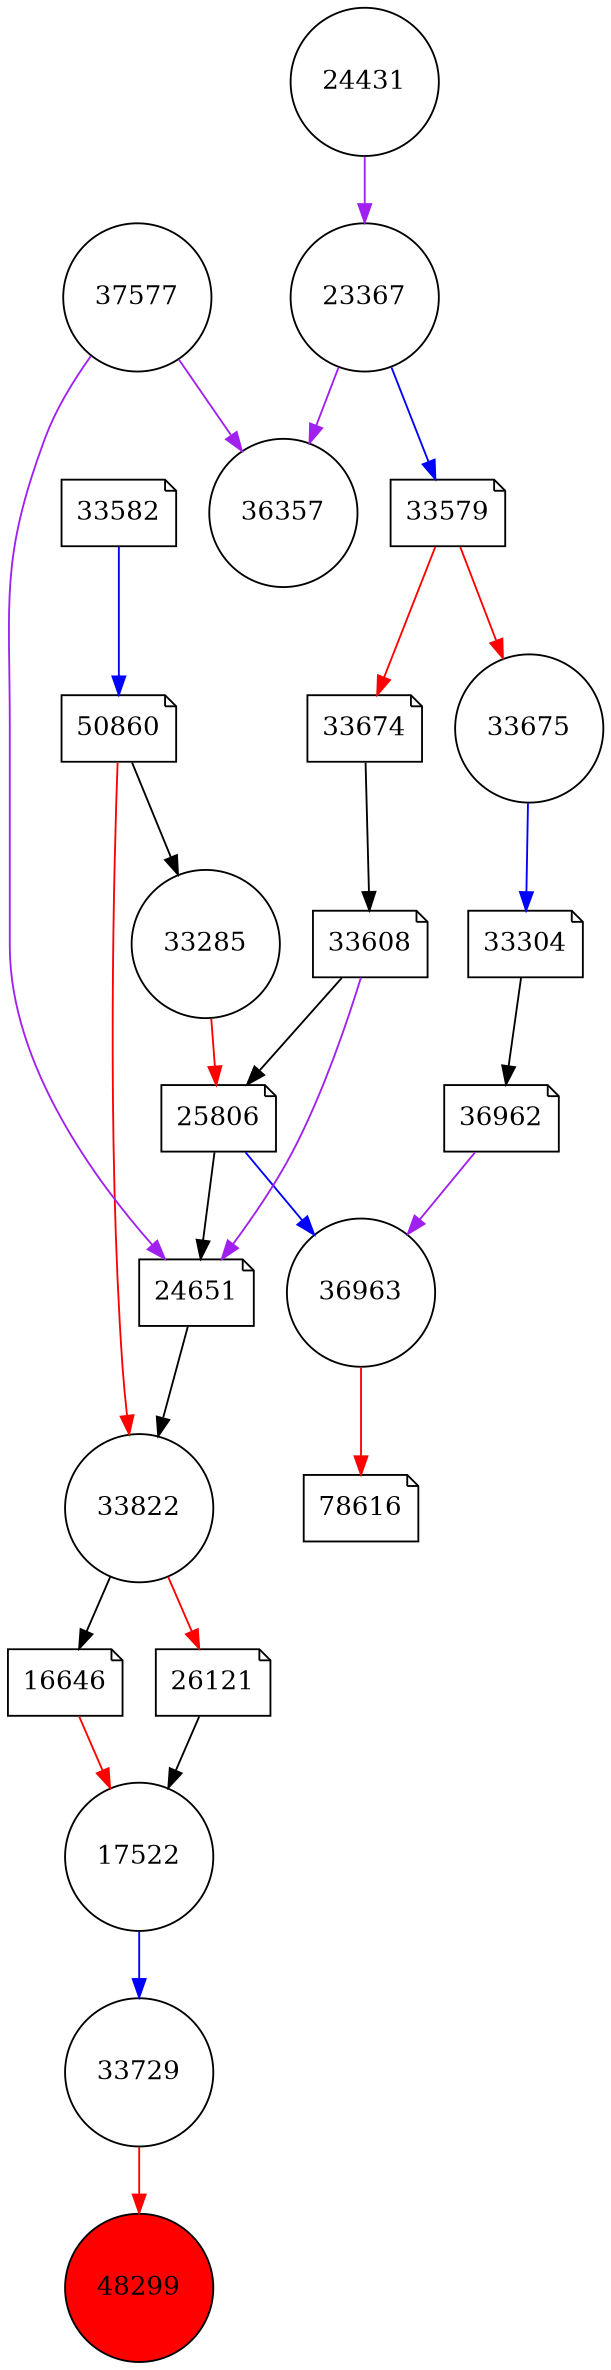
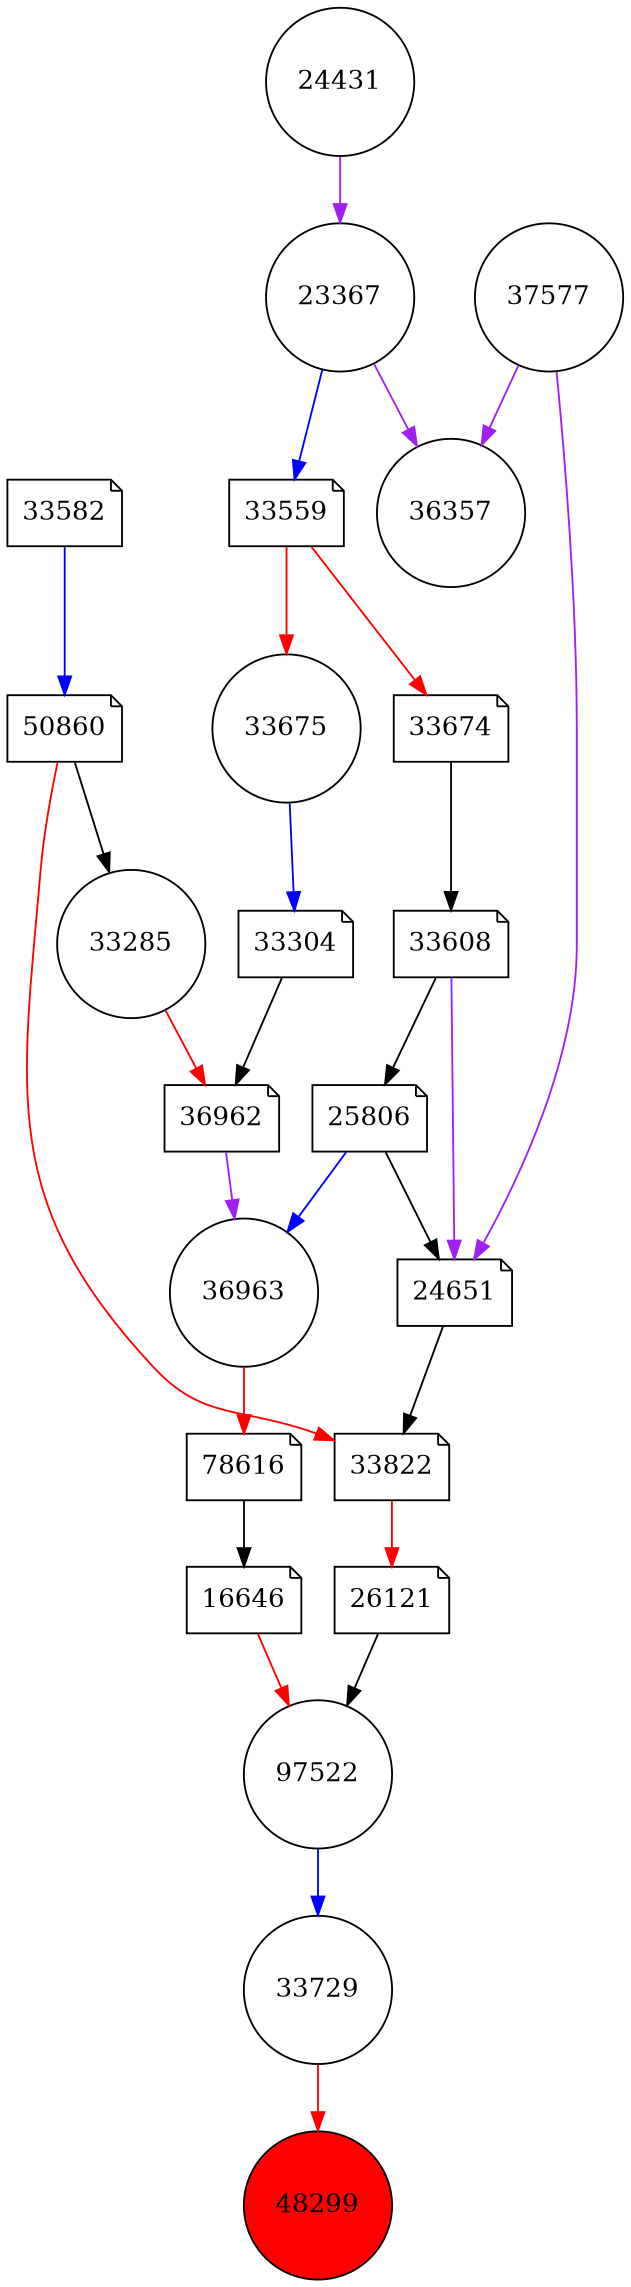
node "33579": label "33579" -> "33559"
edge "33285" -> "25806": now "33285" -> "36962"
node "33822": shape circle -> note
edge "33822" -> "16646": now "78616" -> "16646"
node "17522": label "17522" -> "97522"
